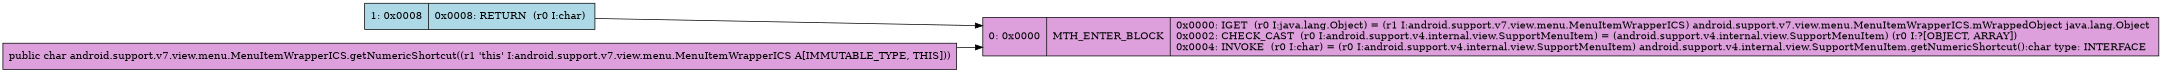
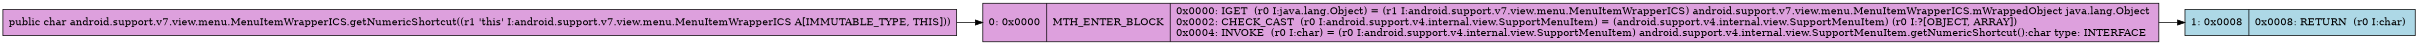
edge "1: 0x0008" -> "0: 0x0000": reversed
